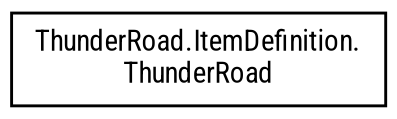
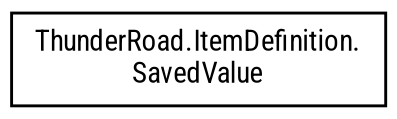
node "ThunderRoad.ItemDefinition. ThunderRoad": label "ThunderRoad.ItemDefinition. ThunderRoad" -> "ThunderRoad.ItemDefinition. SavedValue"
